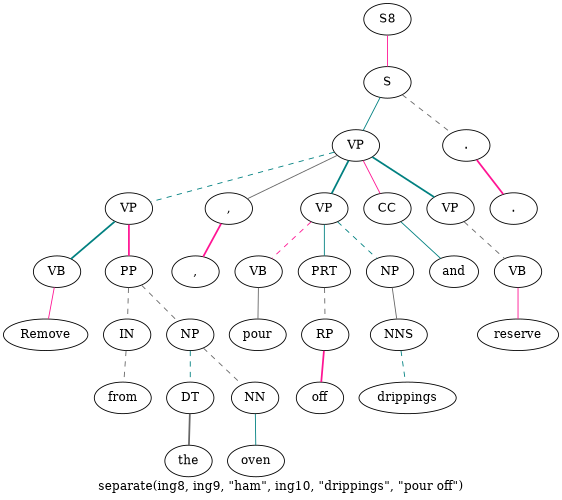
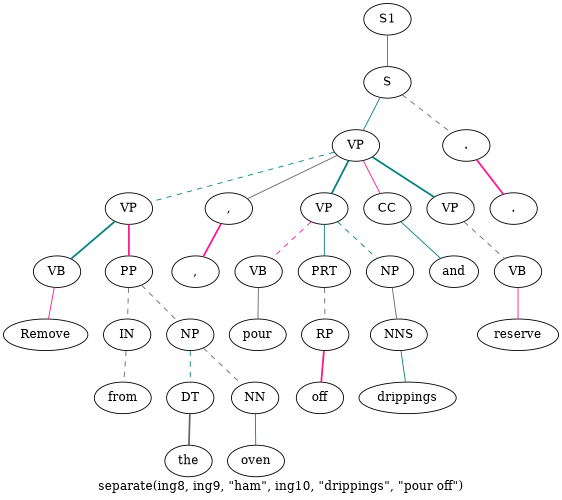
node "S8": label "S8" -> "S1"
edge "NNS" -- "drippings": style dashed -> solid
